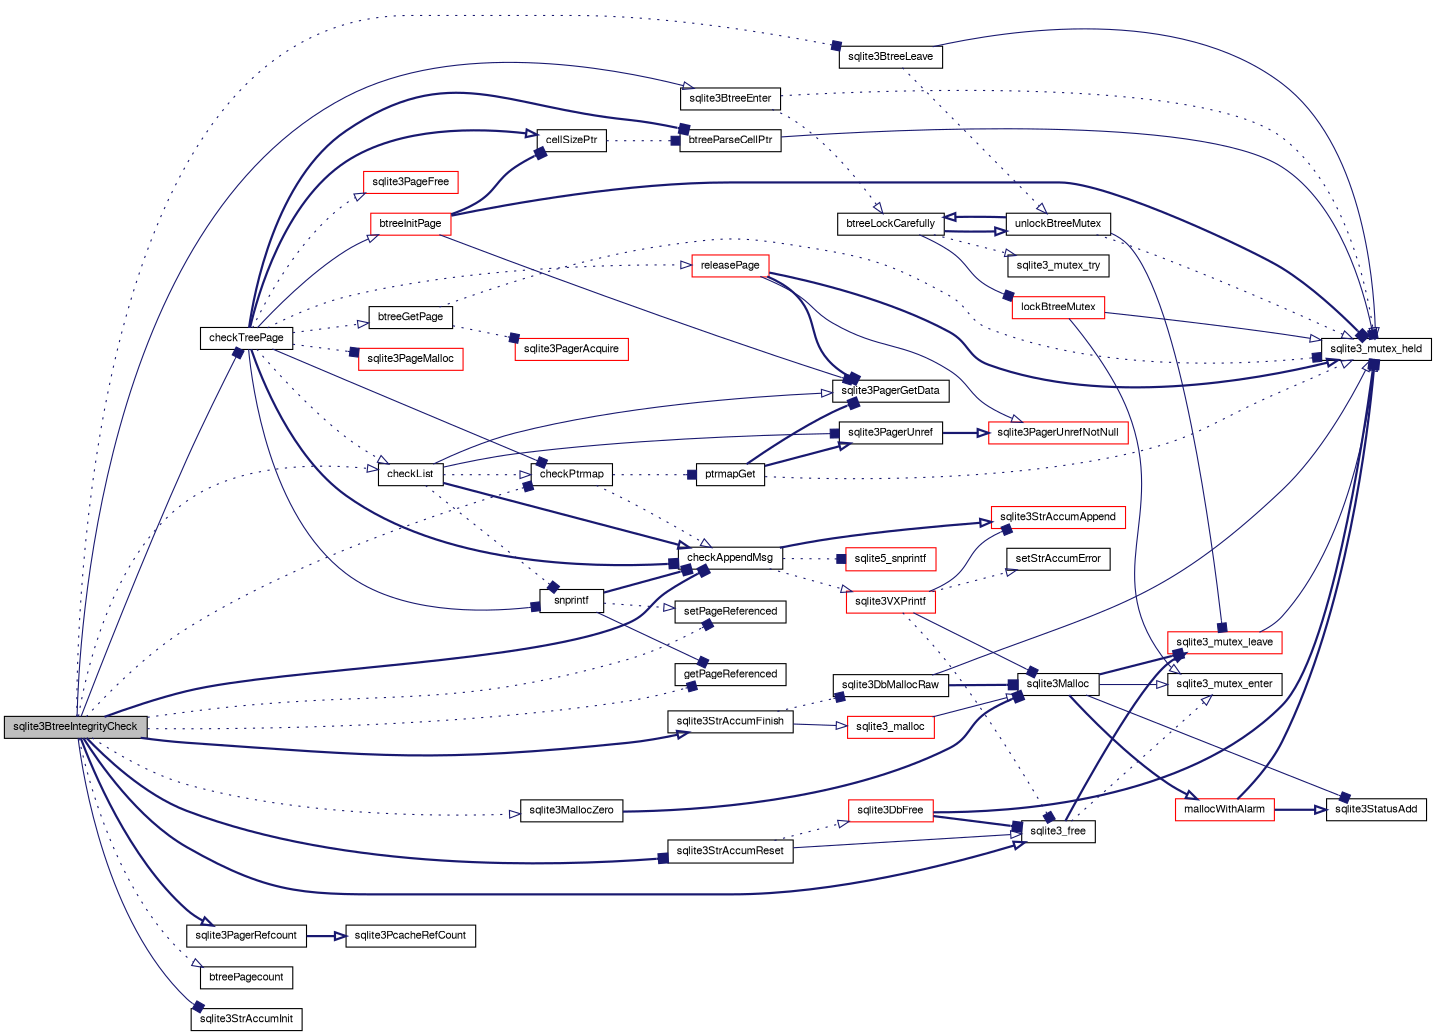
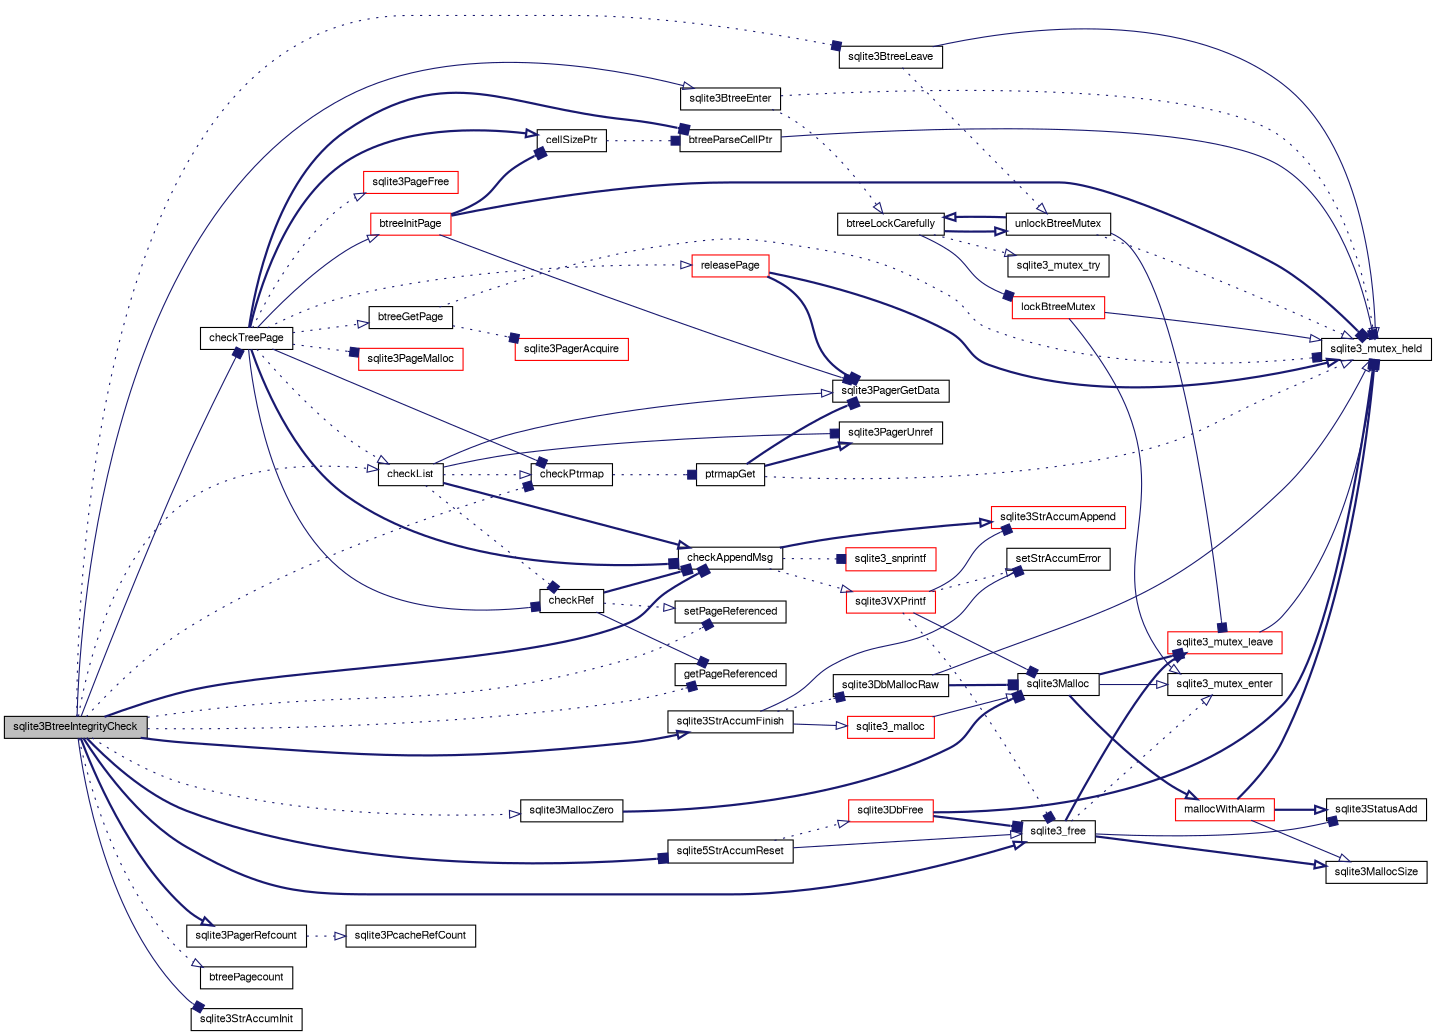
node "sqlite3PagerUnrefNotNull": removed
edge "checkPtrmap" -> "checkAppendMsg": removed
node "sqlite5_snprintf": label "sqlite5_snprintf" -> "sqlite3_snprintf"
node "snprintf": label "snprintf" -> "checkRef"
edge "sqlite3StrAccumFinish" -> "setStrAccumError": added
edge "sqlite3Malloc" -> "sqlite3StatusAdd": now "sqlite3_free" -> "sqlite3StatusAdd"
node "sqlite3StrAccumReset": label "sqlite3StrAccumReset" -> "sqlite5StrAccumReset"
node "sqlite3MallocSize": added
edge "sqlite3PagerRefcount" -> "sqlite3PcacheRefCount": style bold -> dotted
